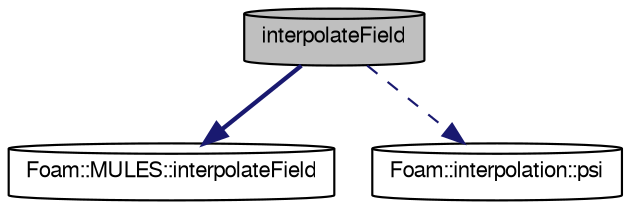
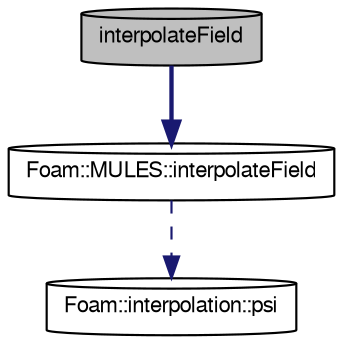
edge "interpolateField" -> "Foam::interpolation::psi": now "Foam::MULES::interpolateField" -> "Foam::interpolation::psi"
